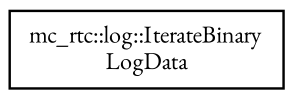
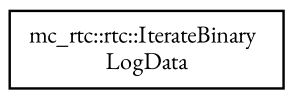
node "mc_rtc::log::IterateBinary LogData": label "mc_rtc::log::IterateBinary LogData" -> "mc_rtc::rtc::IterateBinary LogData"
